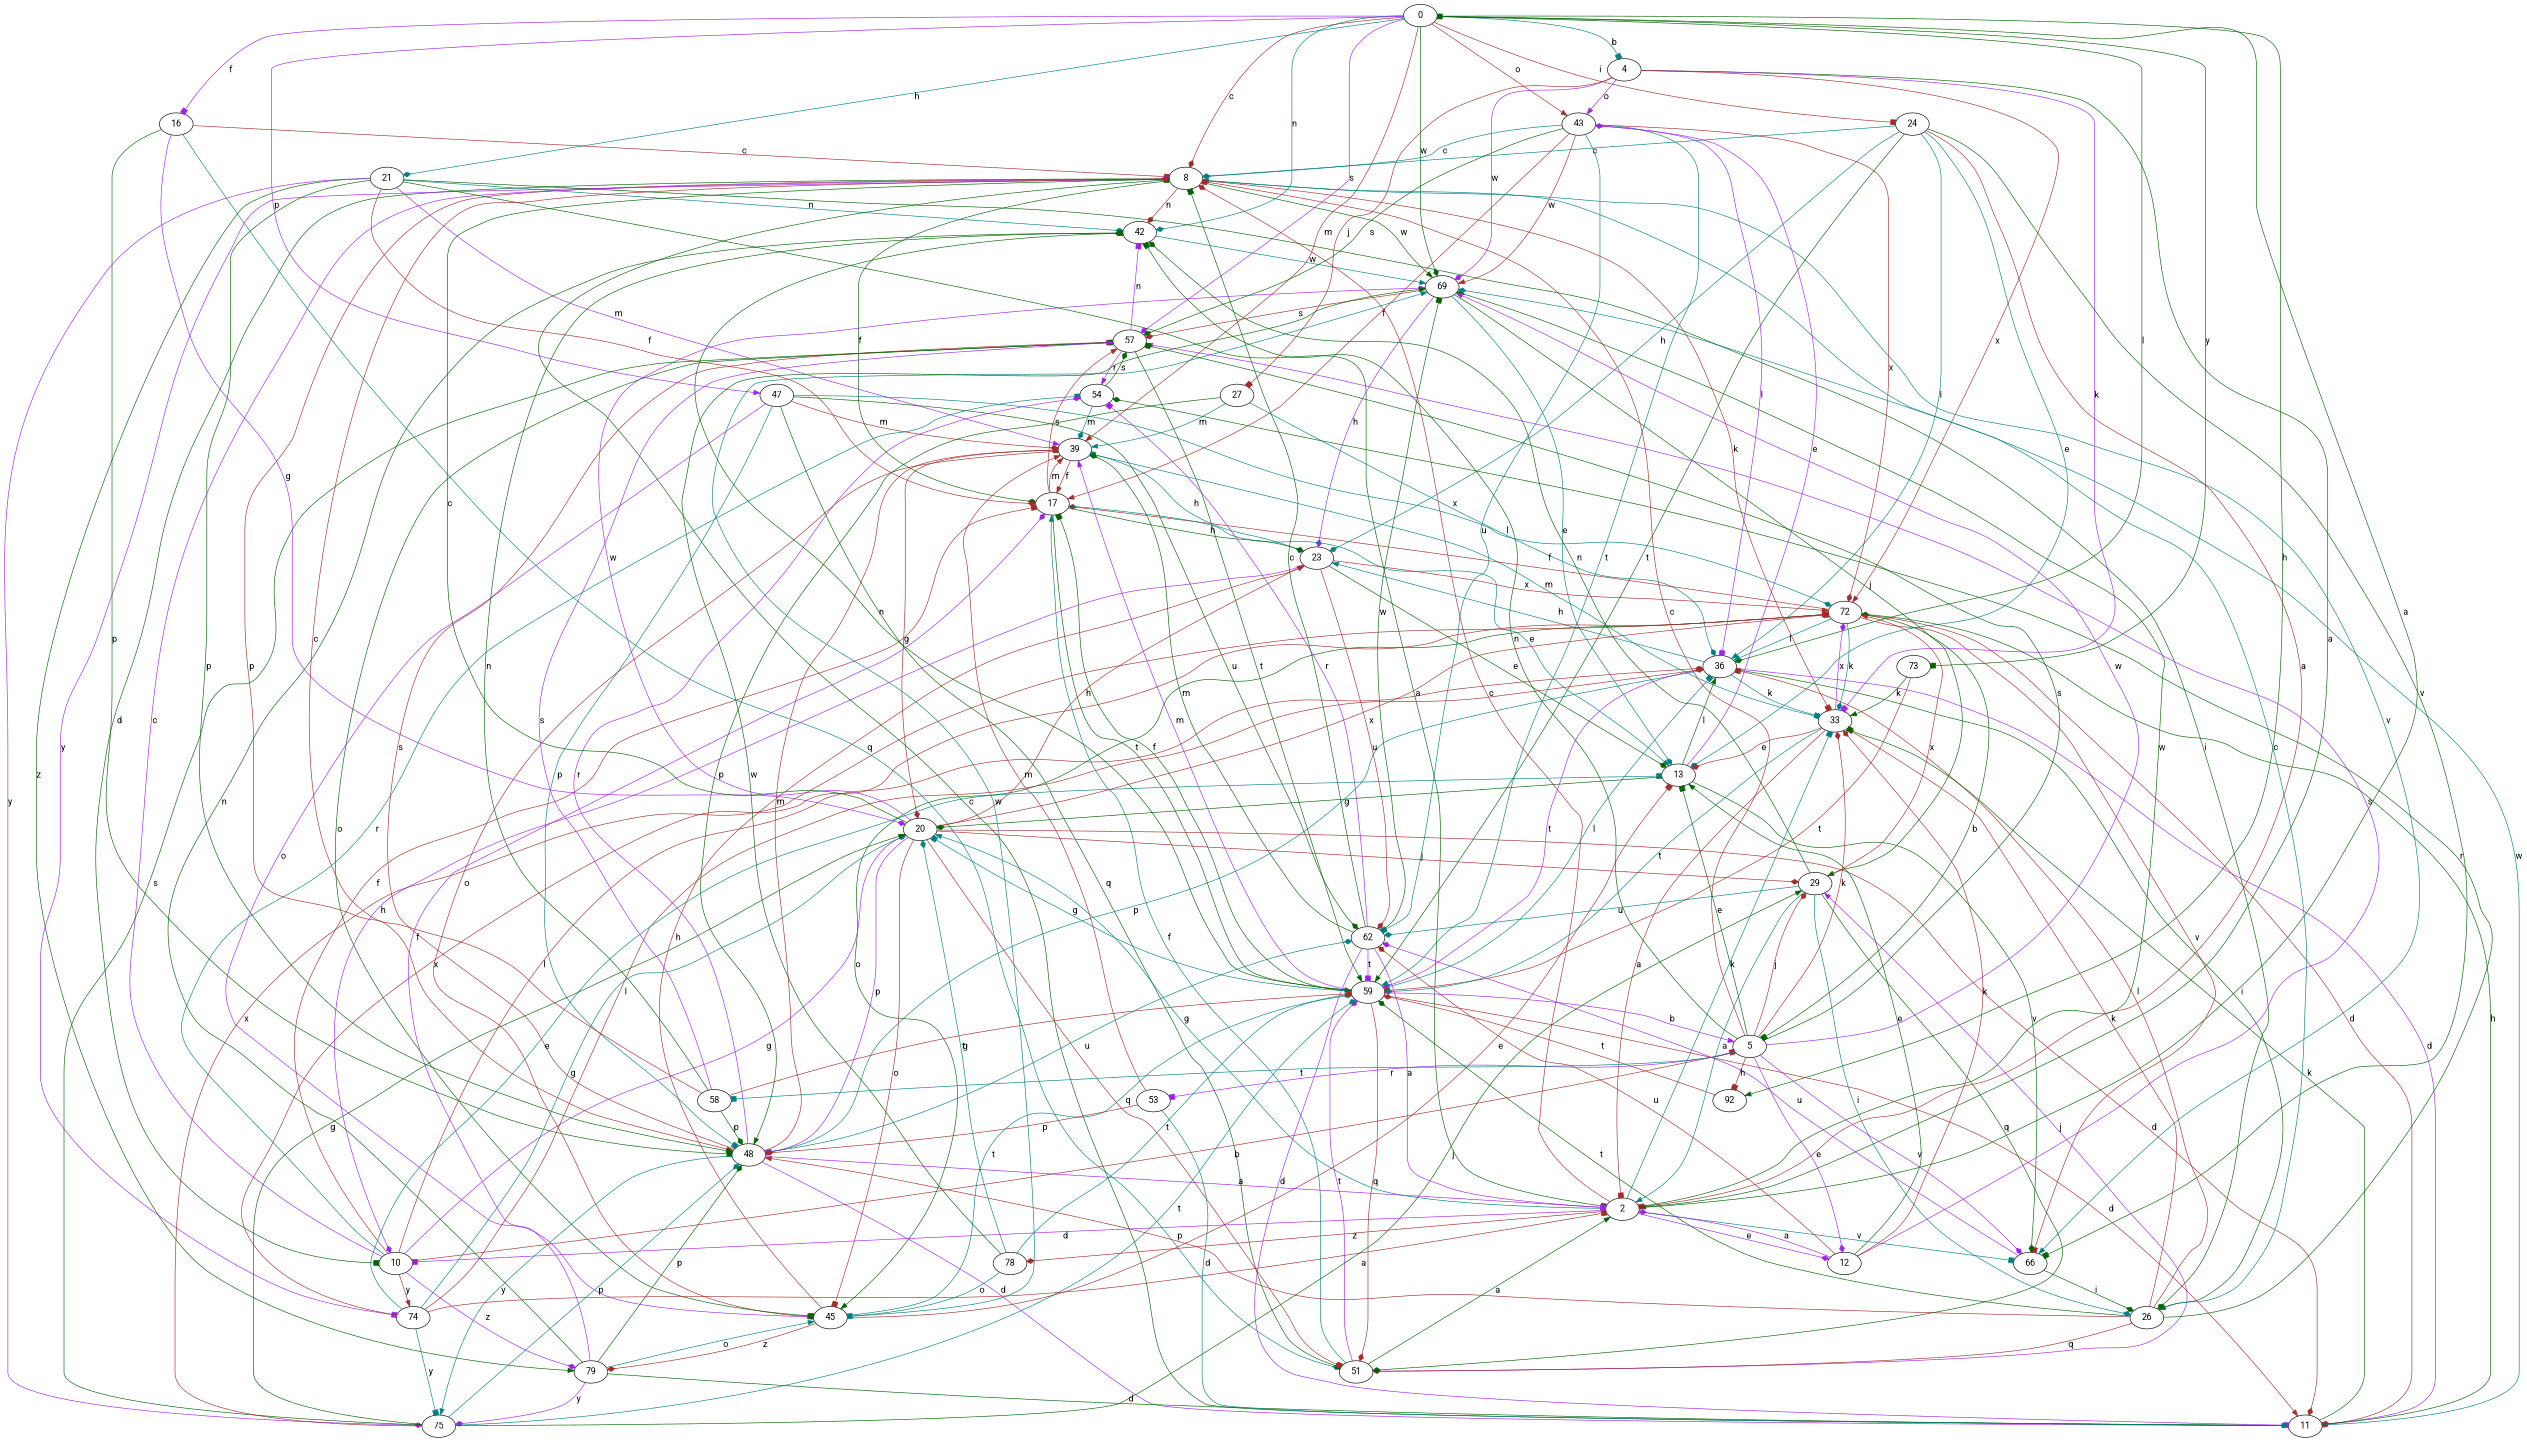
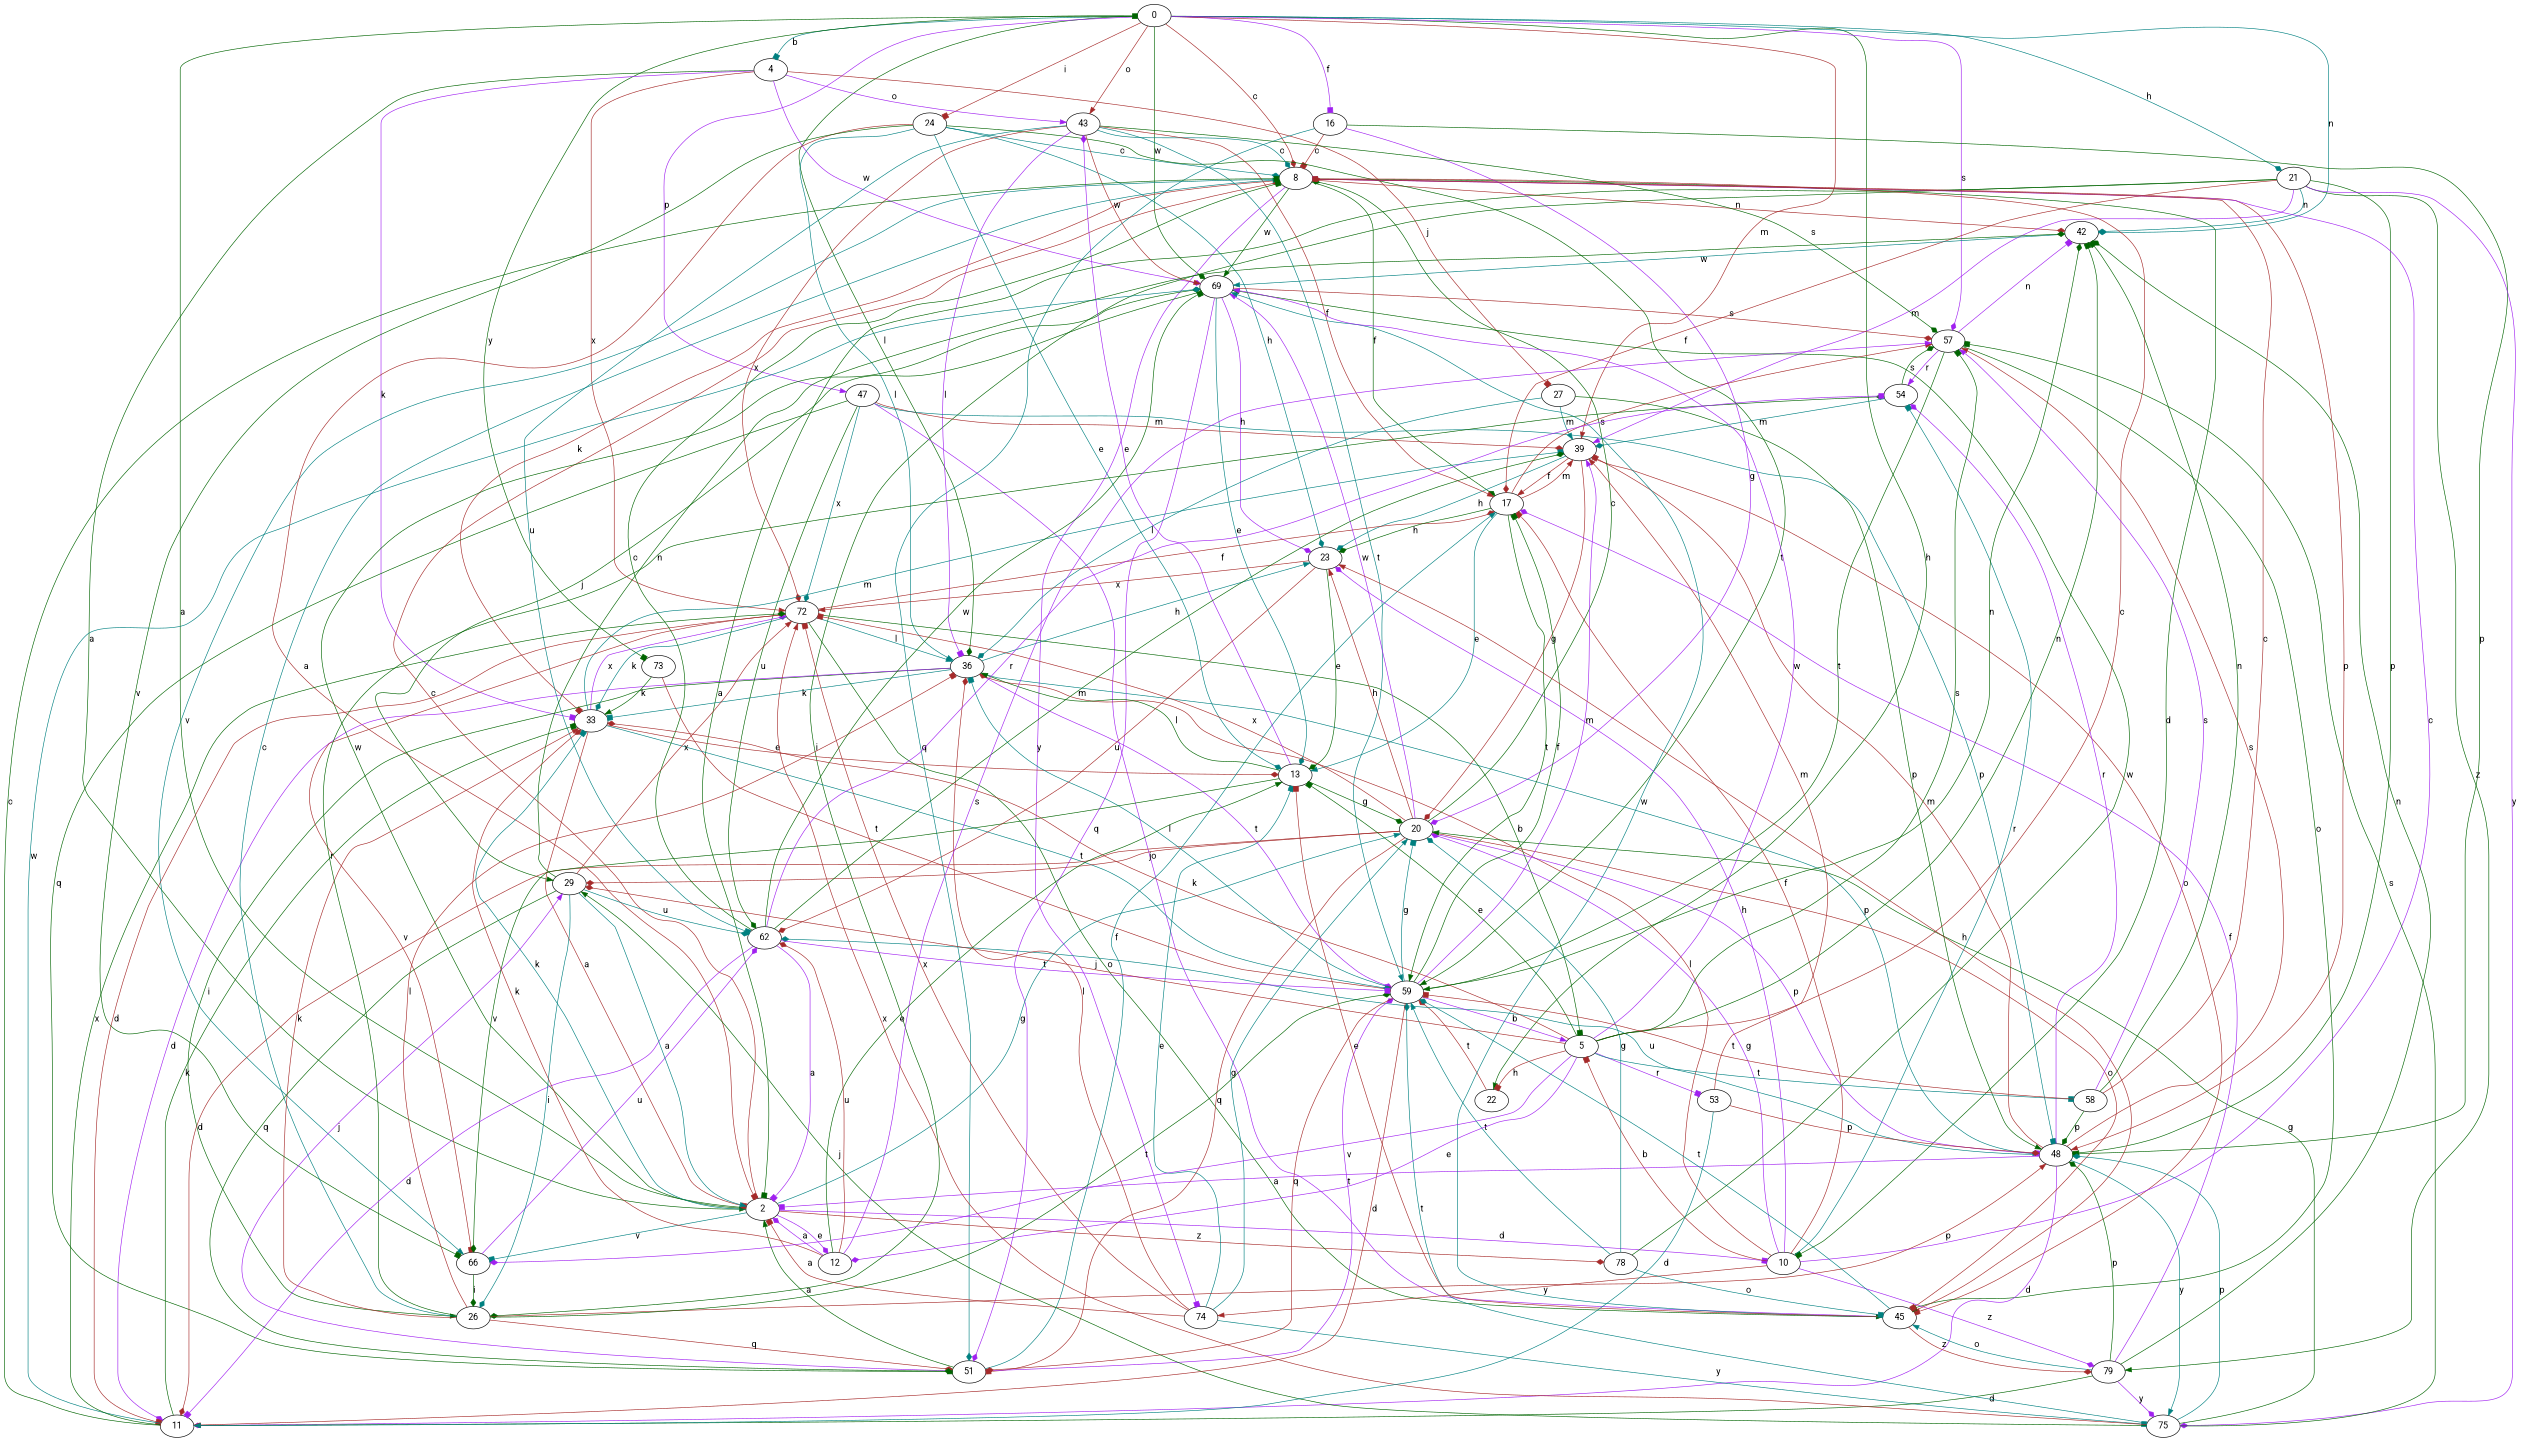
edge "23" -> "10": reversed
edge "69" -> "51": added, label "q"
edge "11" -> "72": label "h" -> "x"
node "92": label "92" -> "22"
